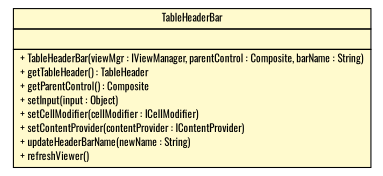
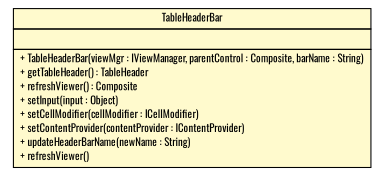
node "TableHeaderBar": text "+ getParentControl() : Composite" -> "+ refreshViewer() : Composite"
